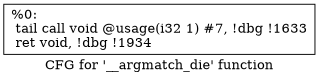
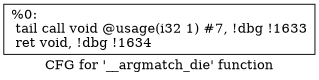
node "%0:": text "ret void, !dbg !1934" -> "ret void, !dbg !1634"
